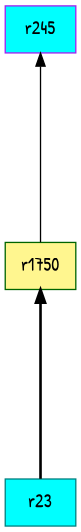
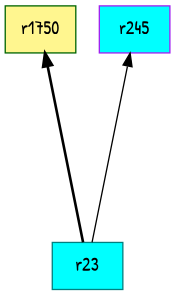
edge "r1750" -> "r245": now "r23" -> "r245"
